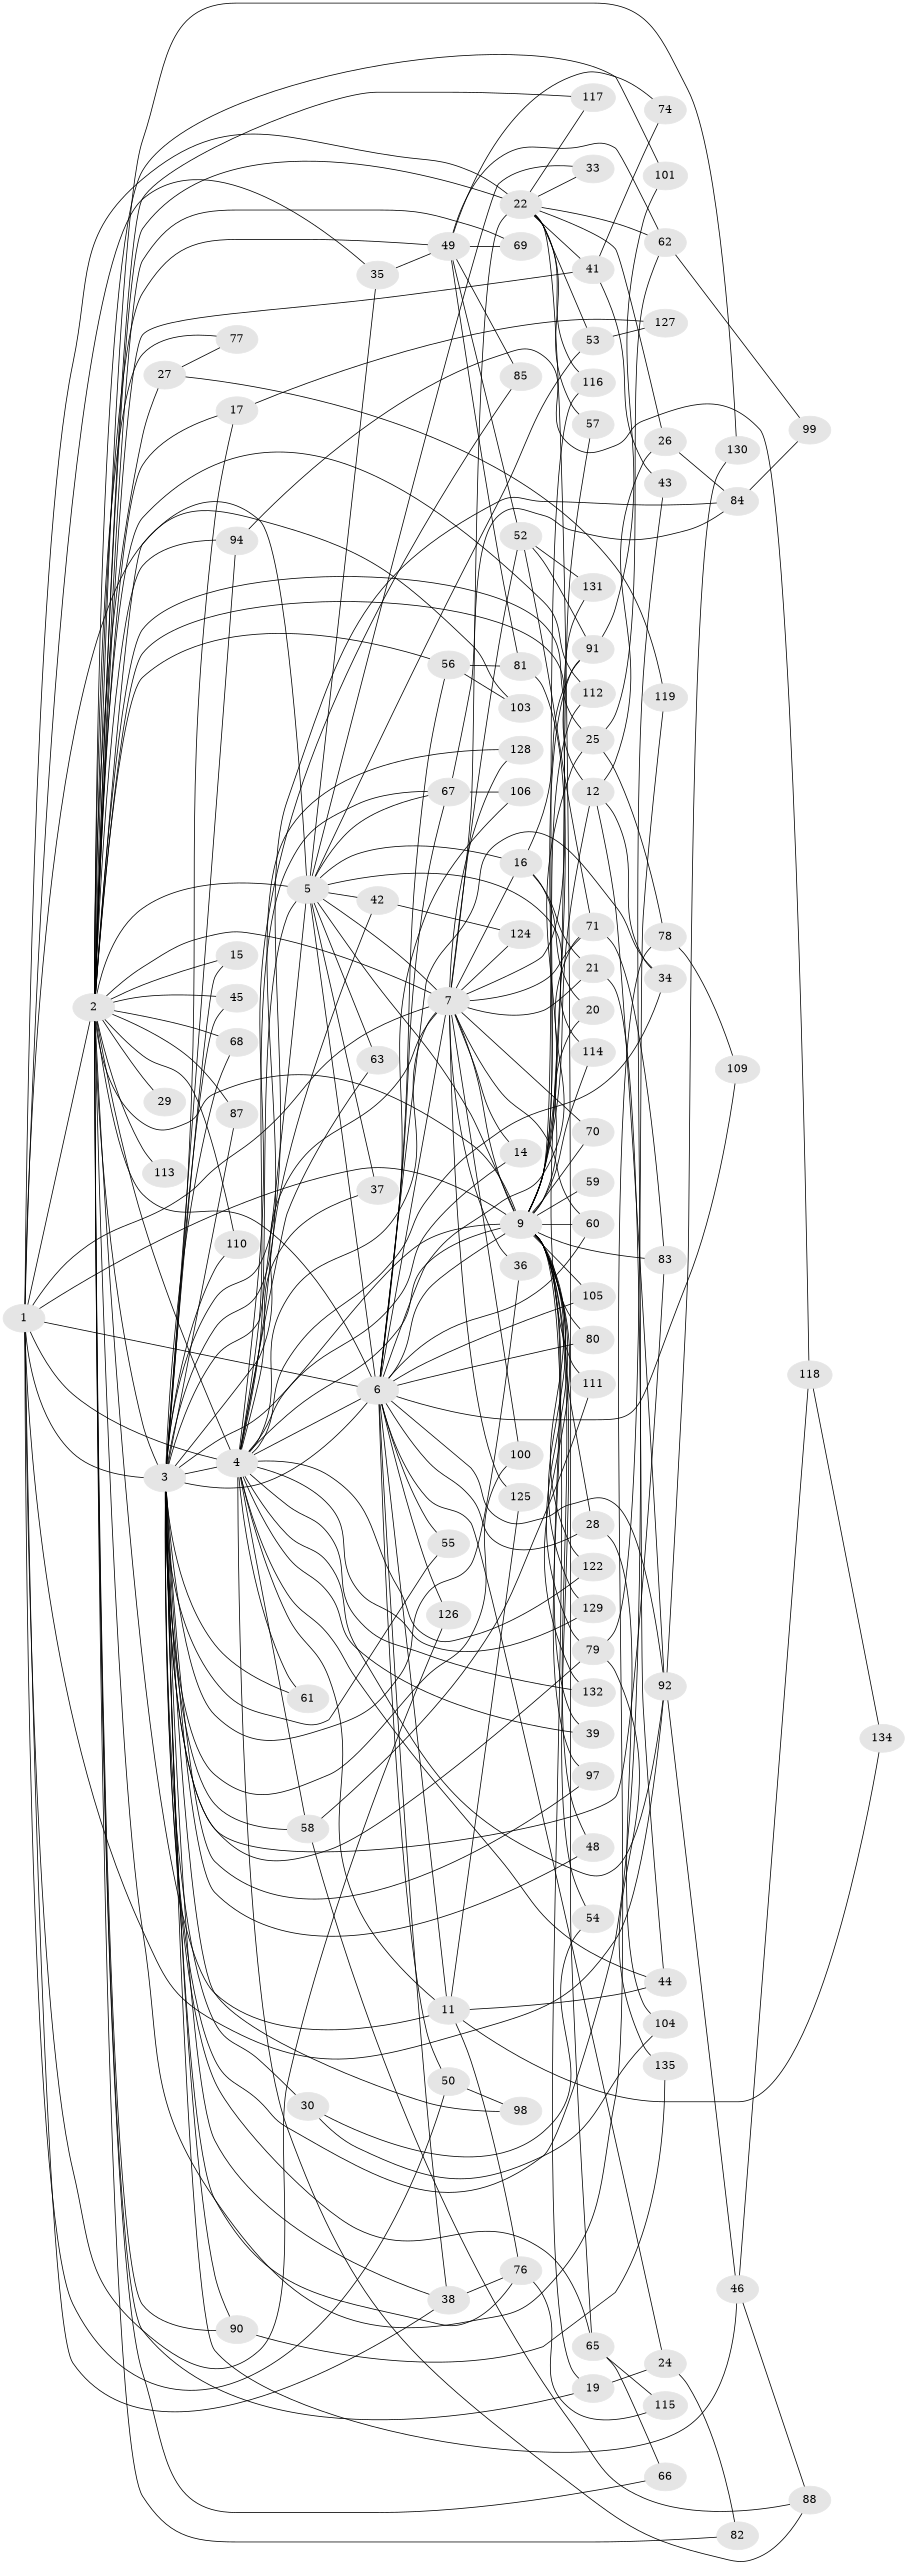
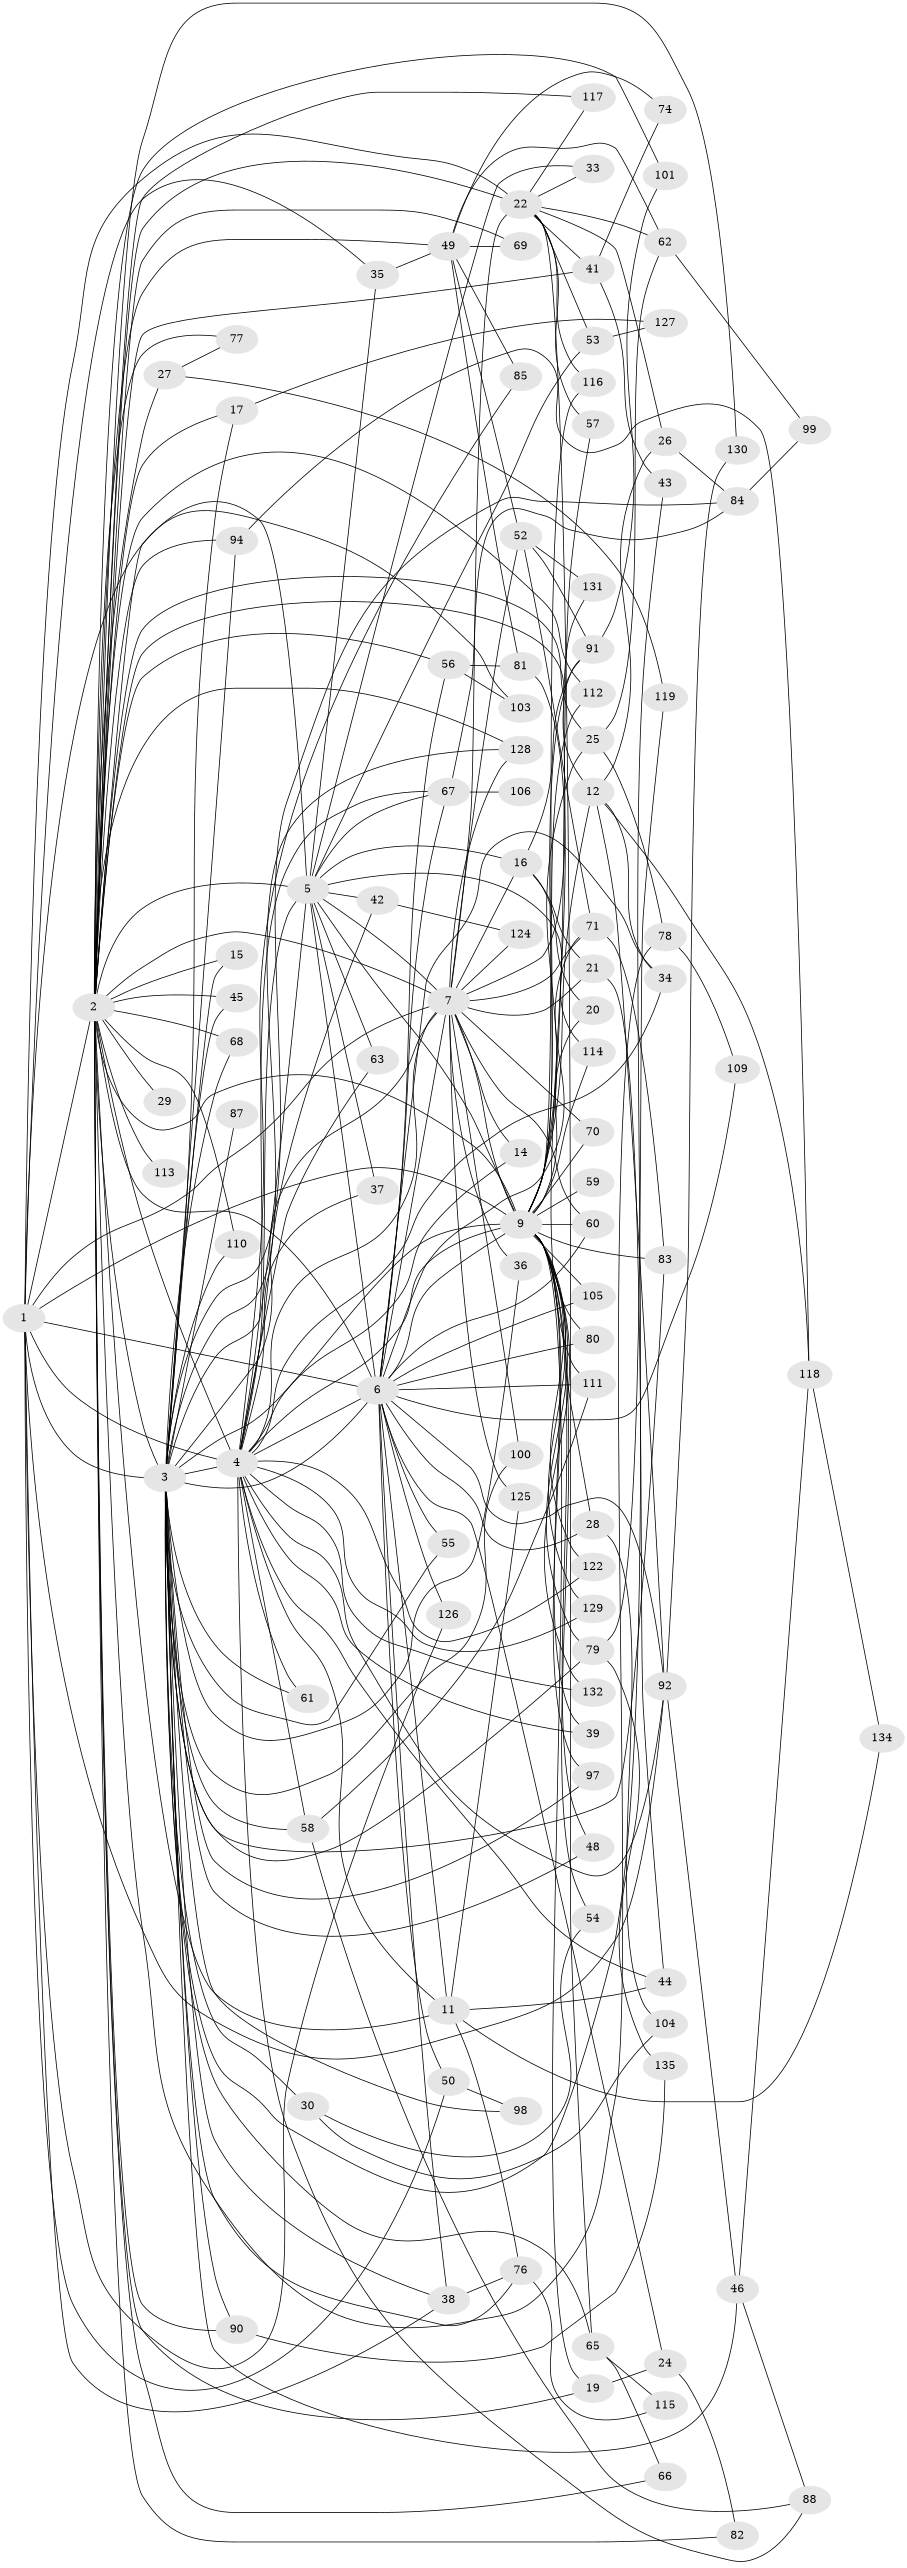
edge "2" -- "87": now "2" -- "128"
edge "12" -- "118": added
edge "106" -- "6": now "111" -- "6"
